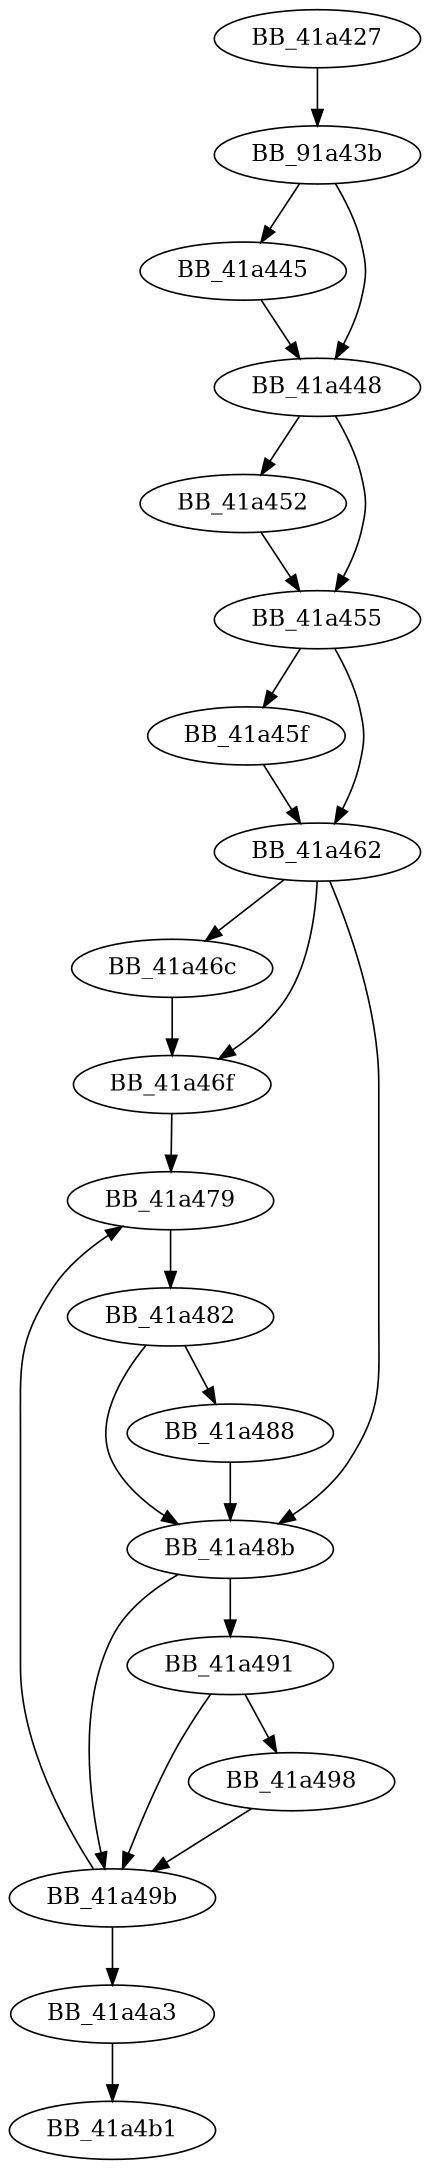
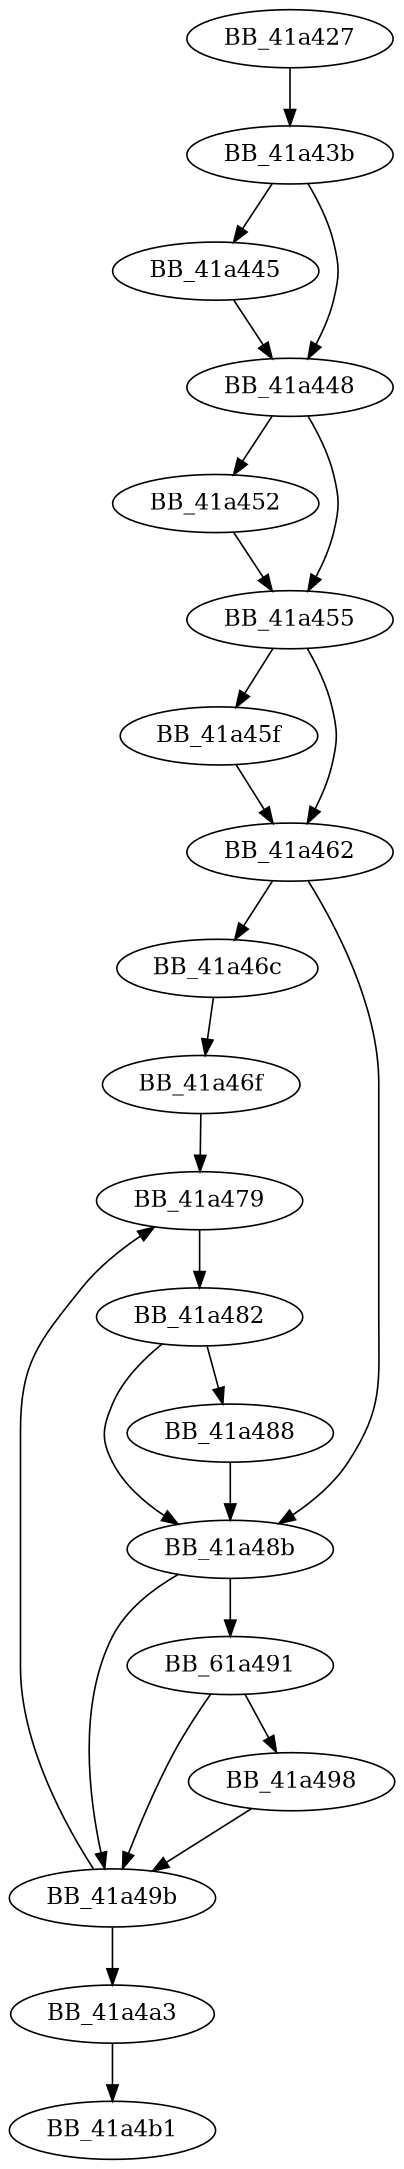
node "BB_91a43b": label "BB_91a43b" -> "BB_41a43b"
edge "BB_41a462" -> "BB_41a46f": removed
node "BB_41a491": label "BB_41a491" -> "BB_61a491"
